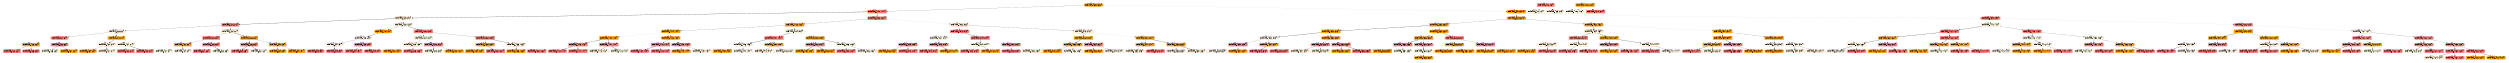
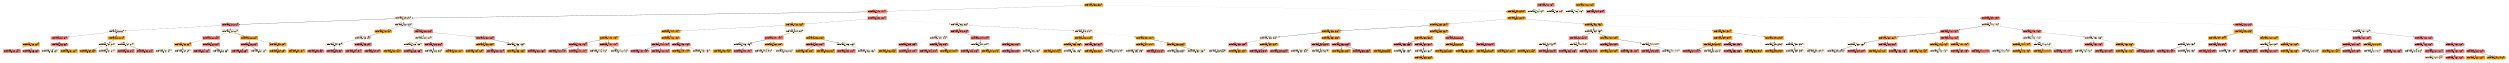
edge "Node{data=[7601, 7601]}" -> "Node{data=[7600, 7600]}": reversed
node "Node{data=[1970, 1970]}": fillcolor lightyellow -> salmon
